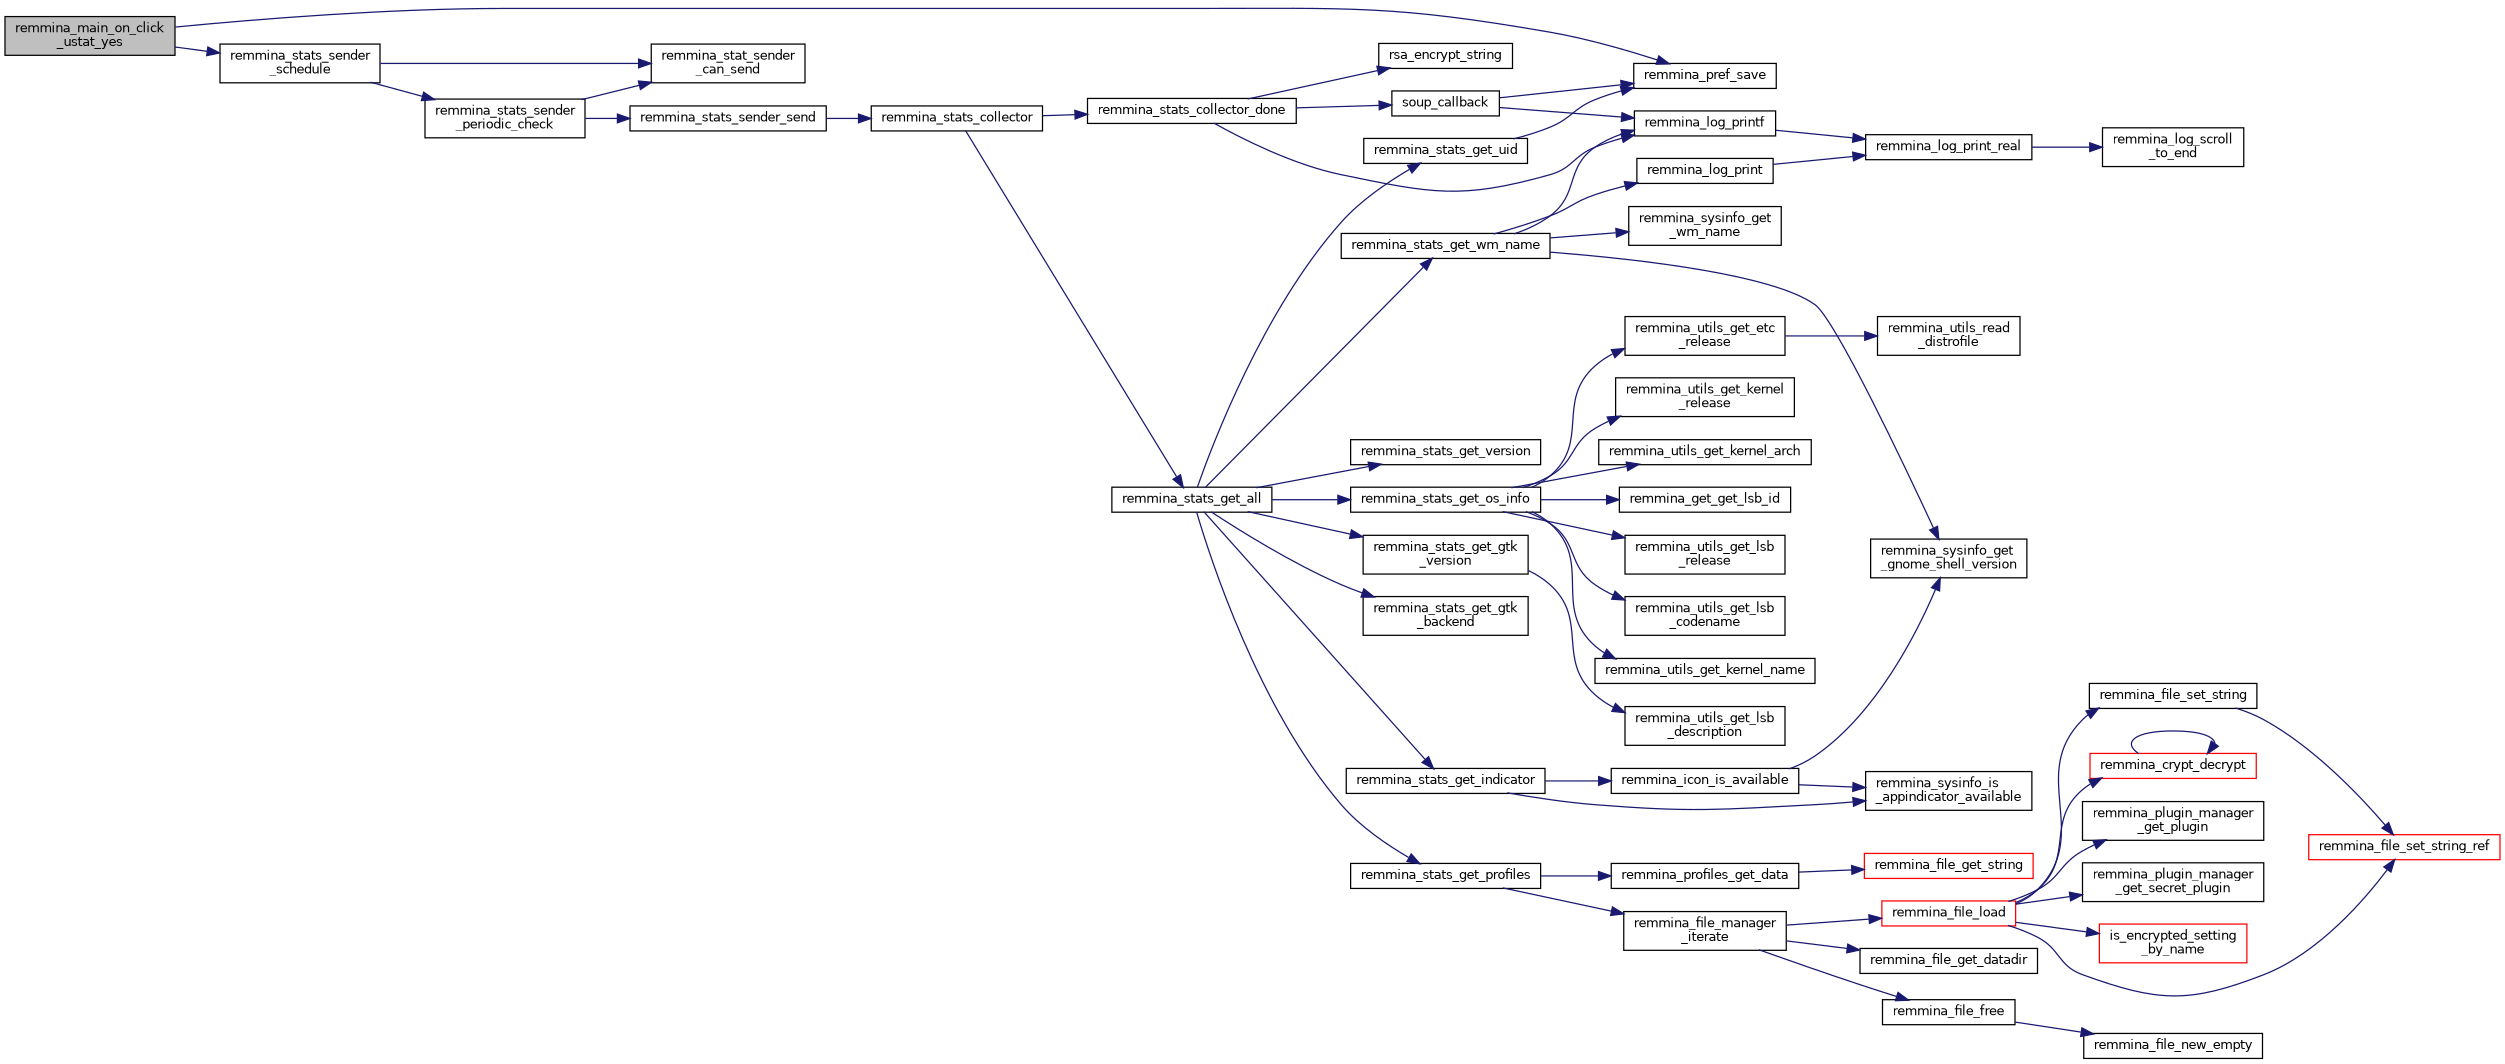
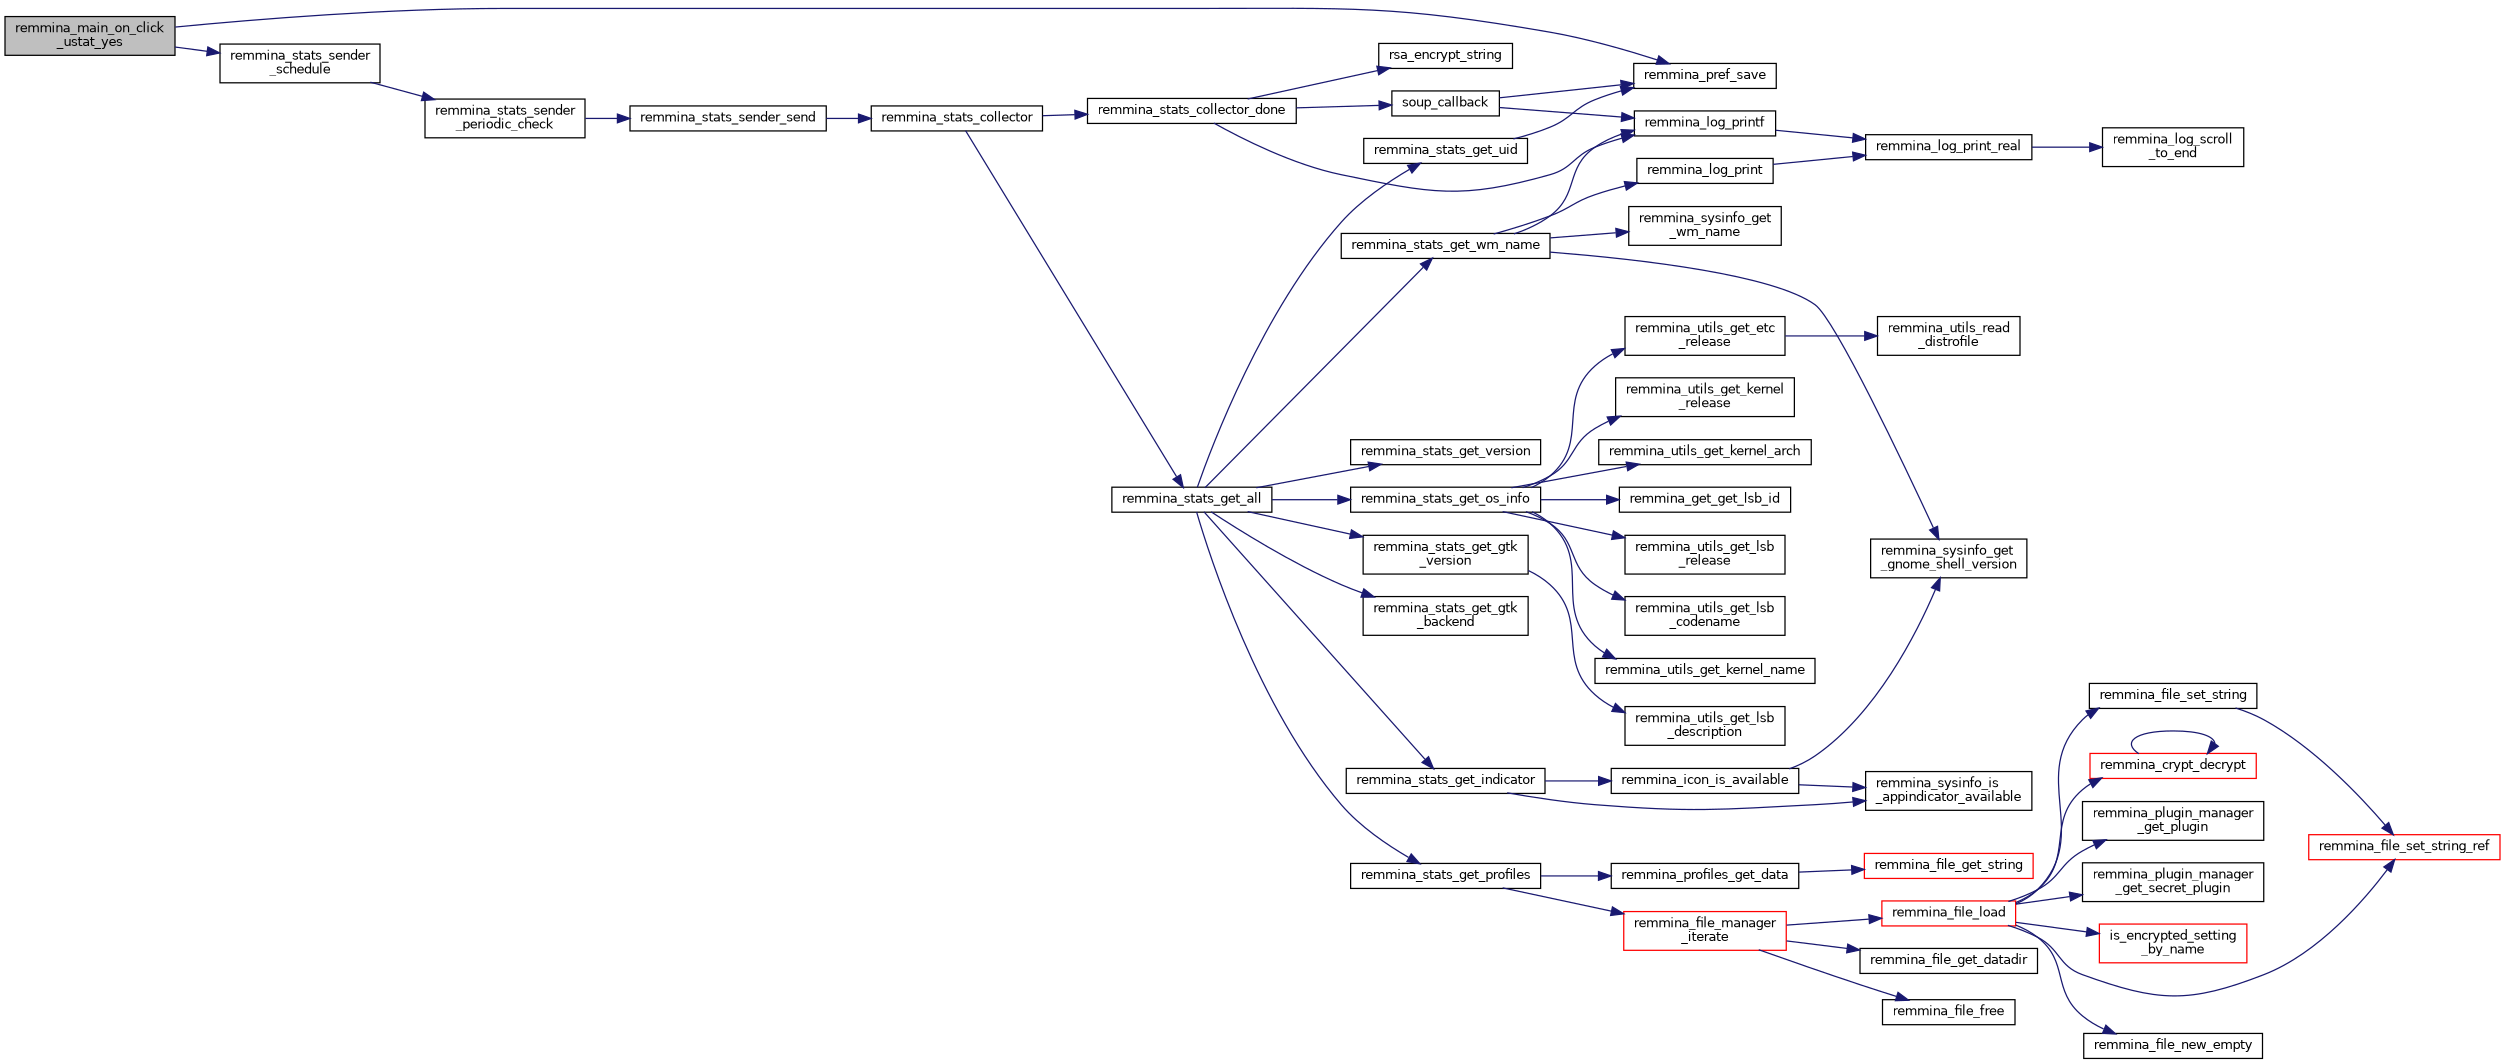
node "remmina_stat_sender _can_send": removed
node "remmina_file_manager _iterate": color black -> red
edge "remmina_file_free" -> "remmina_file_new_empty": now "remmina_file_load" -> "remmina_file_new_empty"
